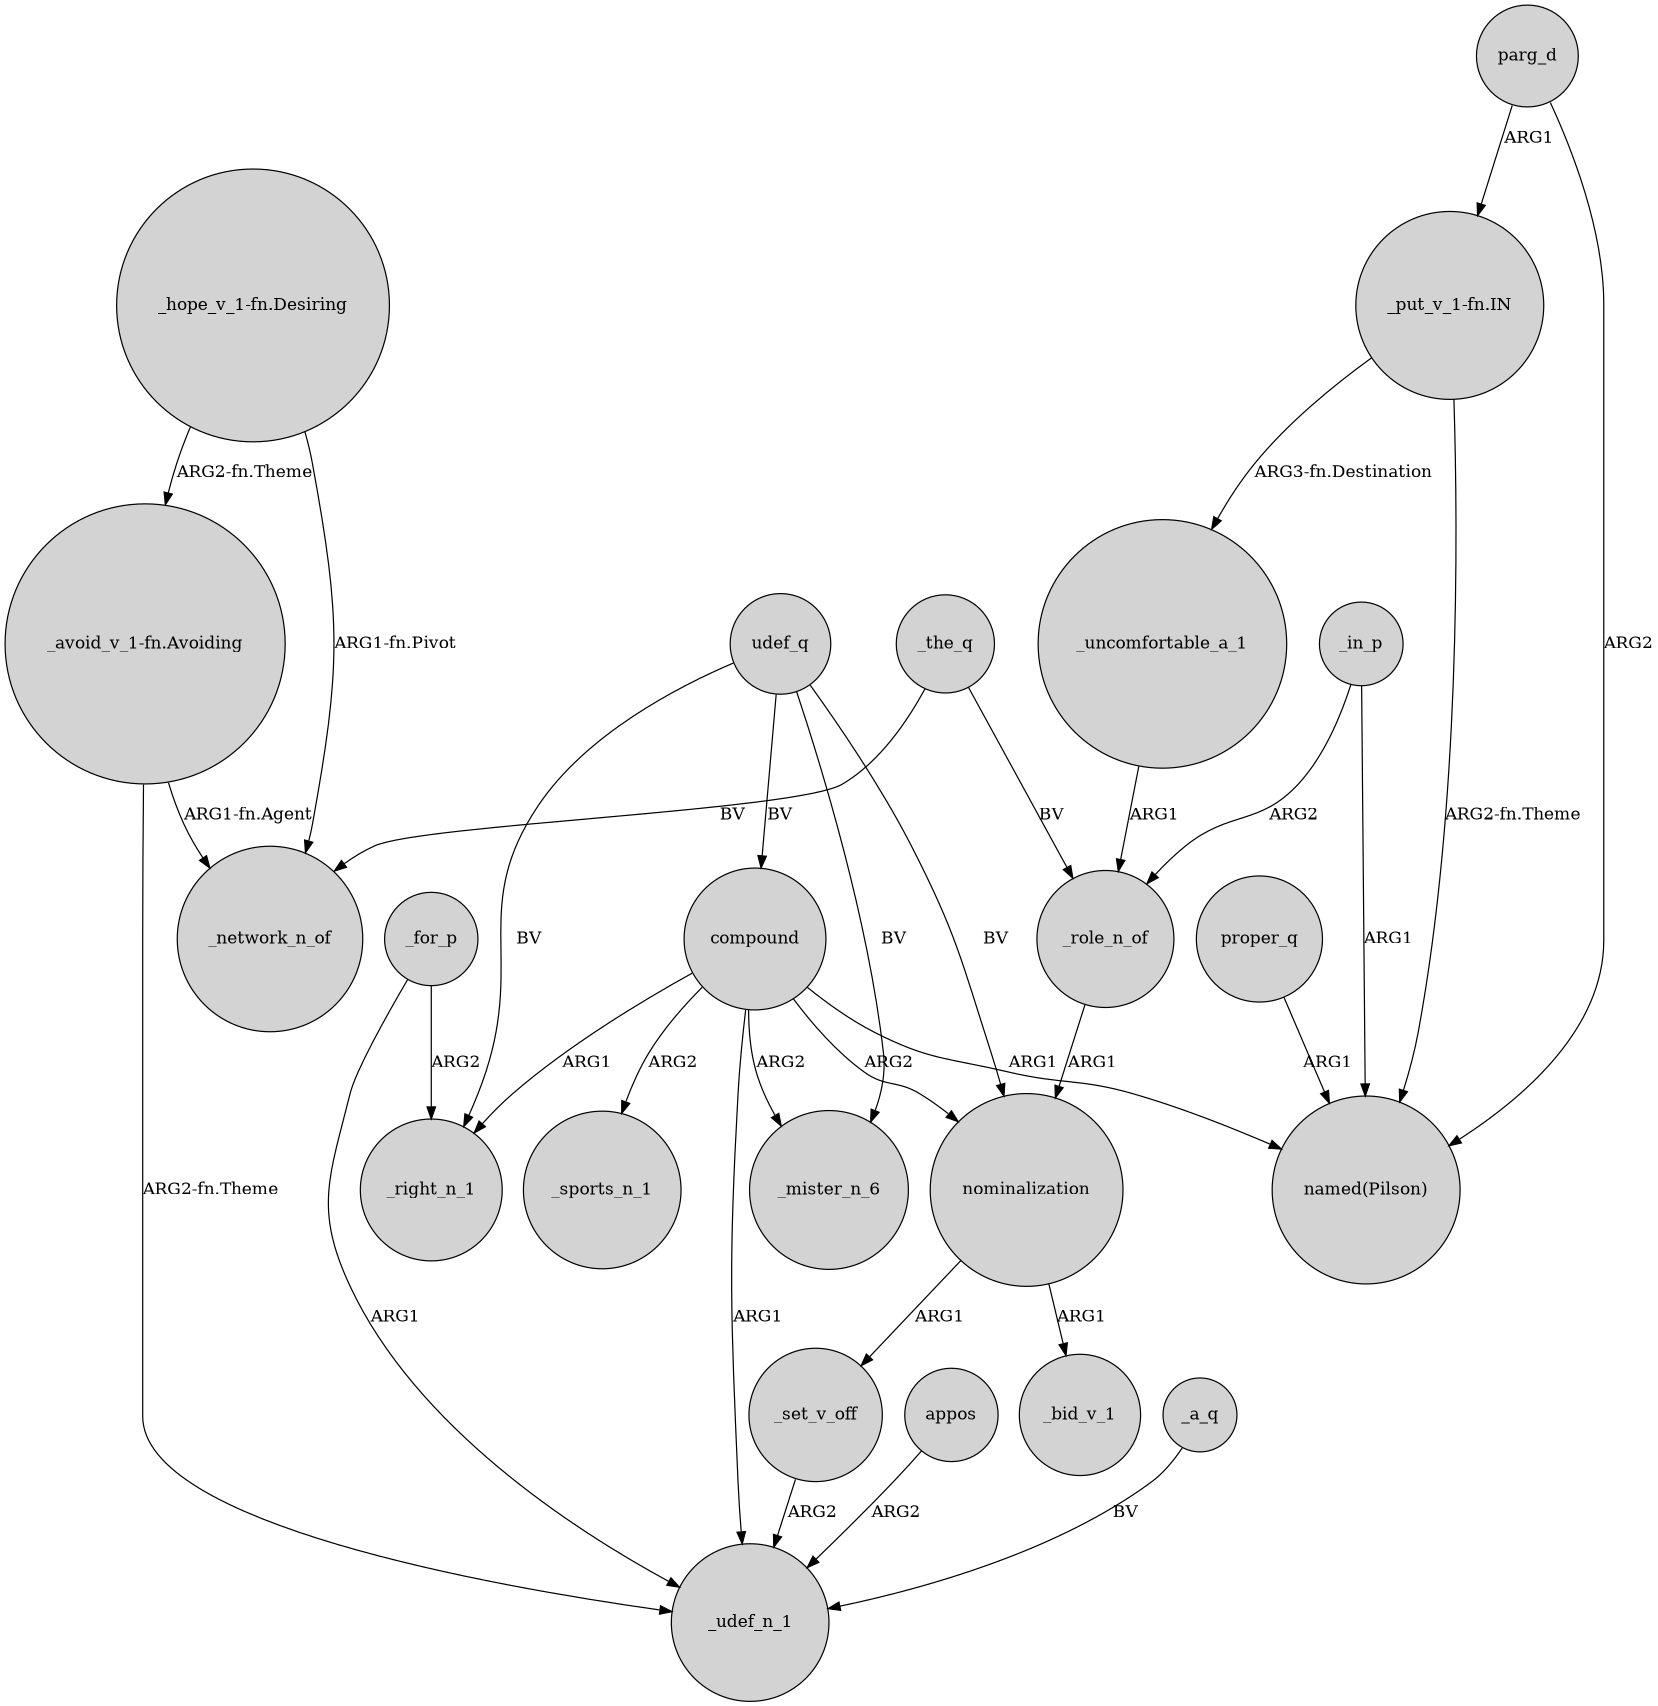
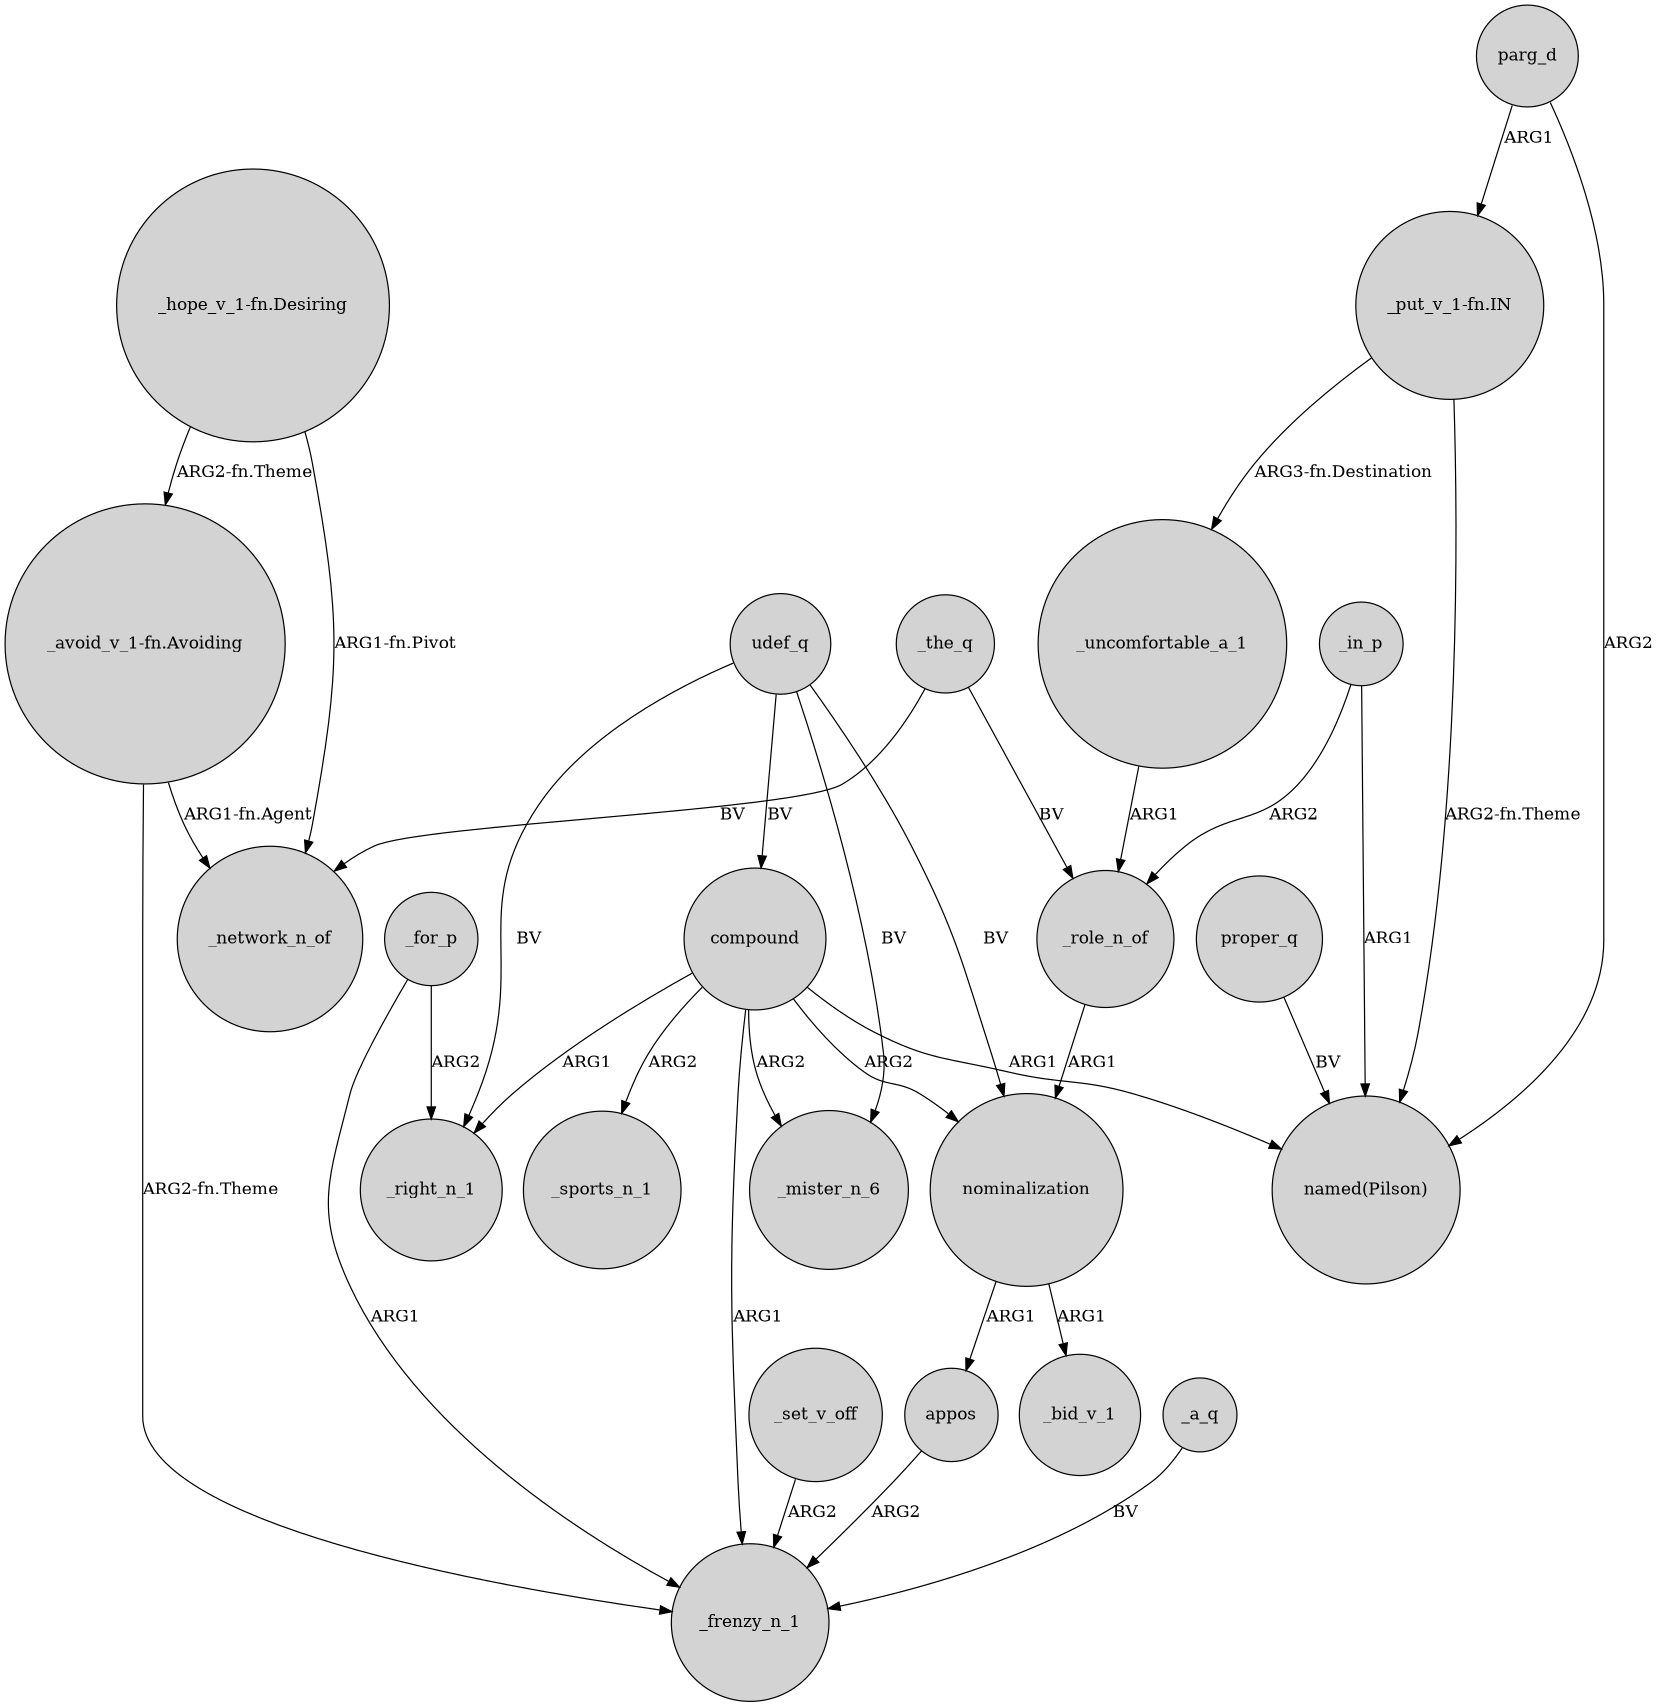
edge "proper_q" -> "named(Pilson)": label "ARG1" -> "BV"
edge "nominalization" -> "_set_v_off": now "nominalization" -> "appos"
node "_udef_n_1": label "_udef_n_1" -> "_frenzy_n_1"
